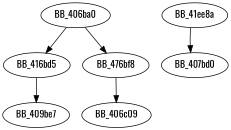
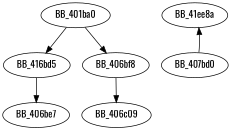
node "BB_406ba0": label "BB_406ba0" -> "BB_401ba0"
edge "BB_41ee8a" -> "BB_407bd0": reversed
node "BB_476bf8": label "BB_476bf8" -> "BB_406bf8"
node "BB_409be7": label "BB_409be7" -> "BB_406be7"
